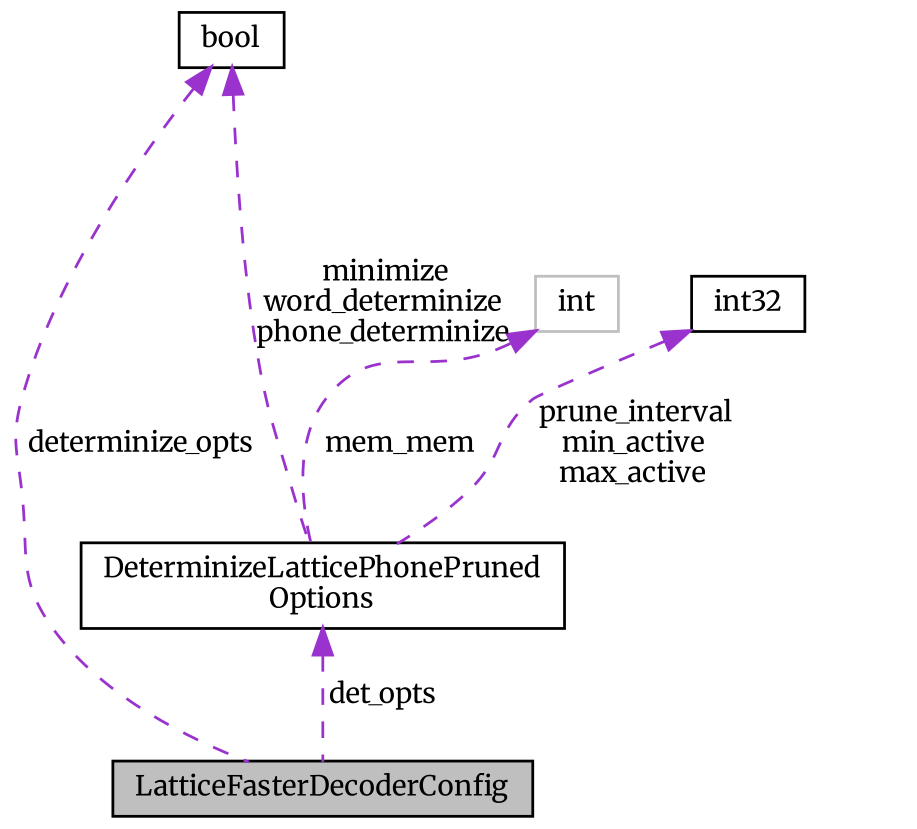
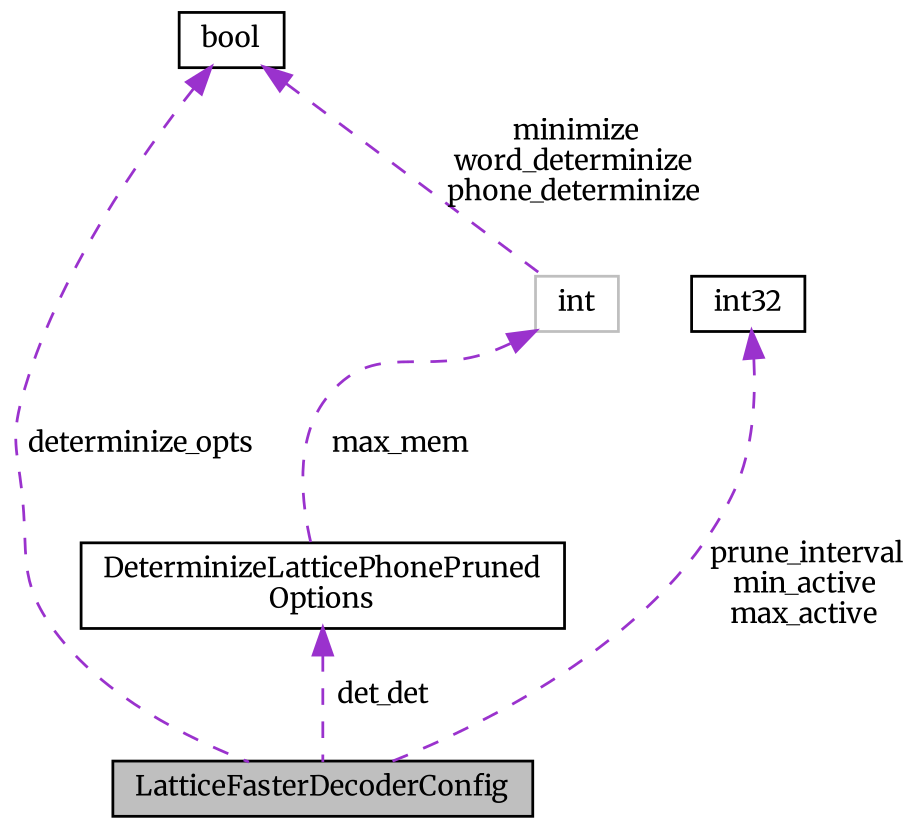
edge "DeterminizeLatticePhonePruned Options" -> "bool": now "int" -> "bool"
edge "DeterminizeLatticePhonePruned Options" -> "int32": now "LatticeFasterDecoderConfig" -> "int32"
edge "DeterminizeLatticePhonePruned Options" -> "int": label " mem_mem" -> " max_mem"
edge "LatticeFasterDecoderConfig" -> "DeterminizeLatticePhonePruned Options": label " det_opts" -> " det_det"
